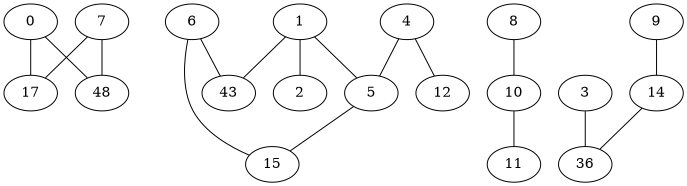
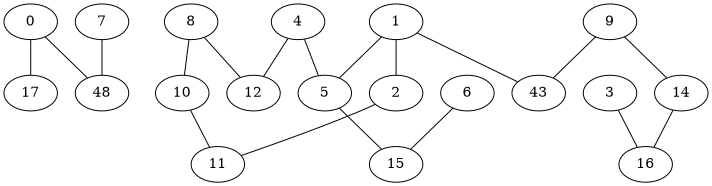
edge "7" -- "17": removed
edge "6" -- "43": now "9" -- "43"
edge "8" -- "12": added
edge "2" -- "11": added
node "36": label "36" -> "16"
